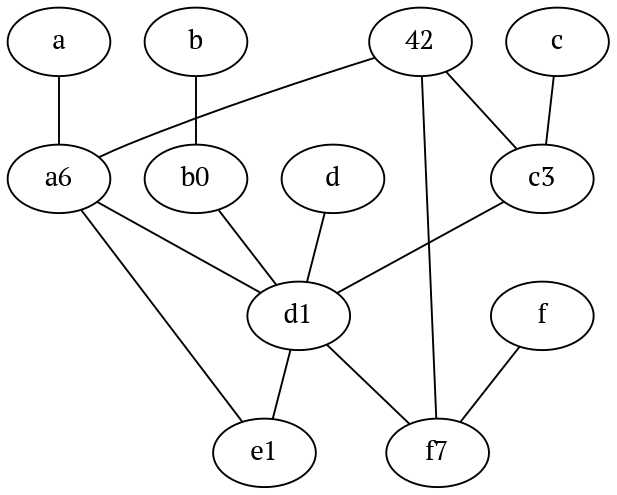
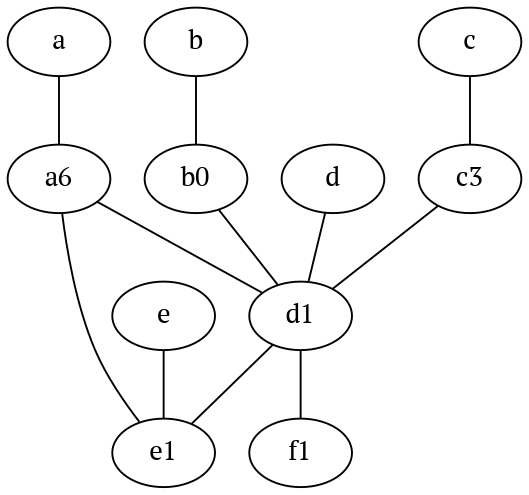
node "42": removed
node "e": added
node "f": removed
node "f7": label "f7" -> "f1"
